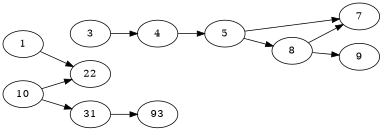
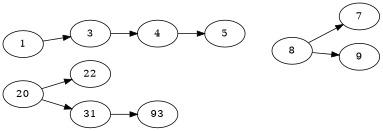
edge "5" -> "7": removed
edge "5" -> "8": removed
edge "1" -> "22": now "1" -> "3"
node "10": label "10" -> "20"
